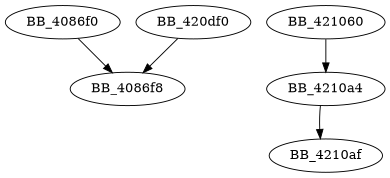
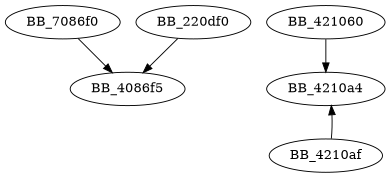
node "BB_4086f0": label "BB_4086f0" -> "BB_7086f0"
node "BB_420df0": label "BB_420df0" -> "BB_220df0"
node "BB_4086f8": label "BB_4086f8" -> "BB_4086f5"
edge "BB_4210a4" -> "BB_4210af": reversed
